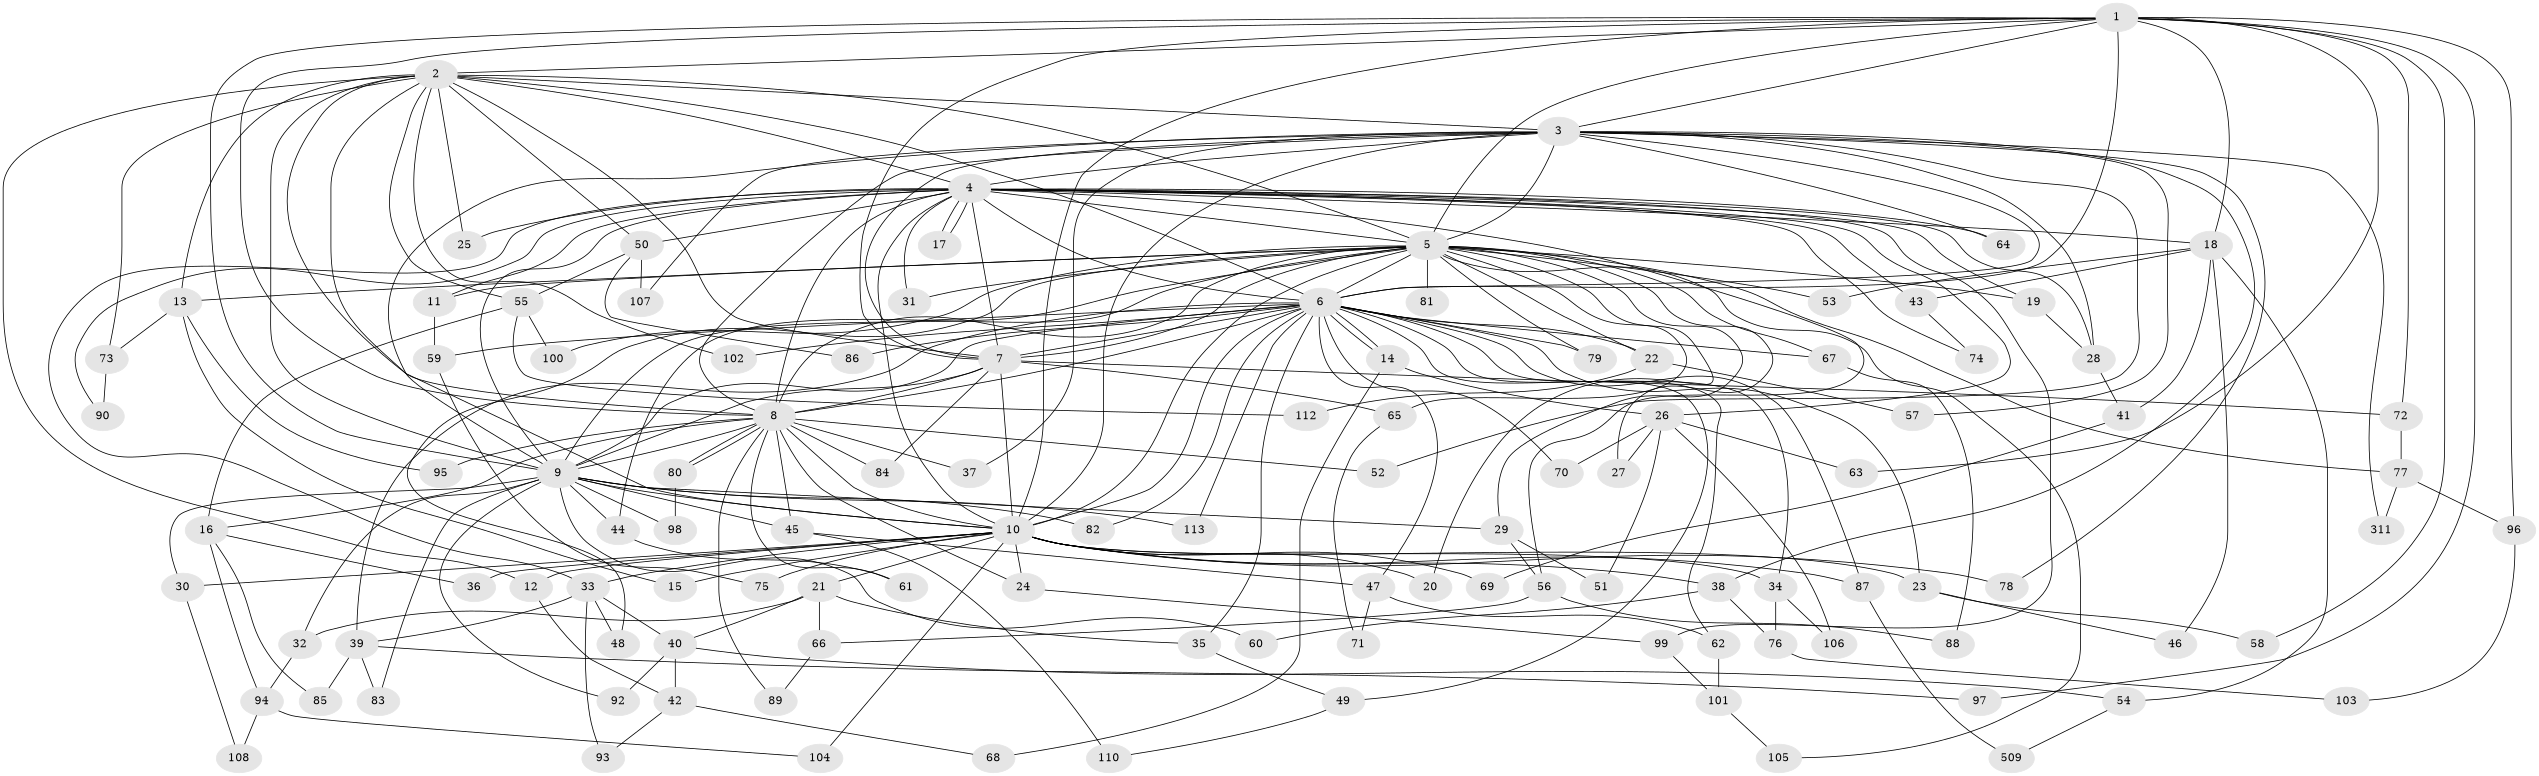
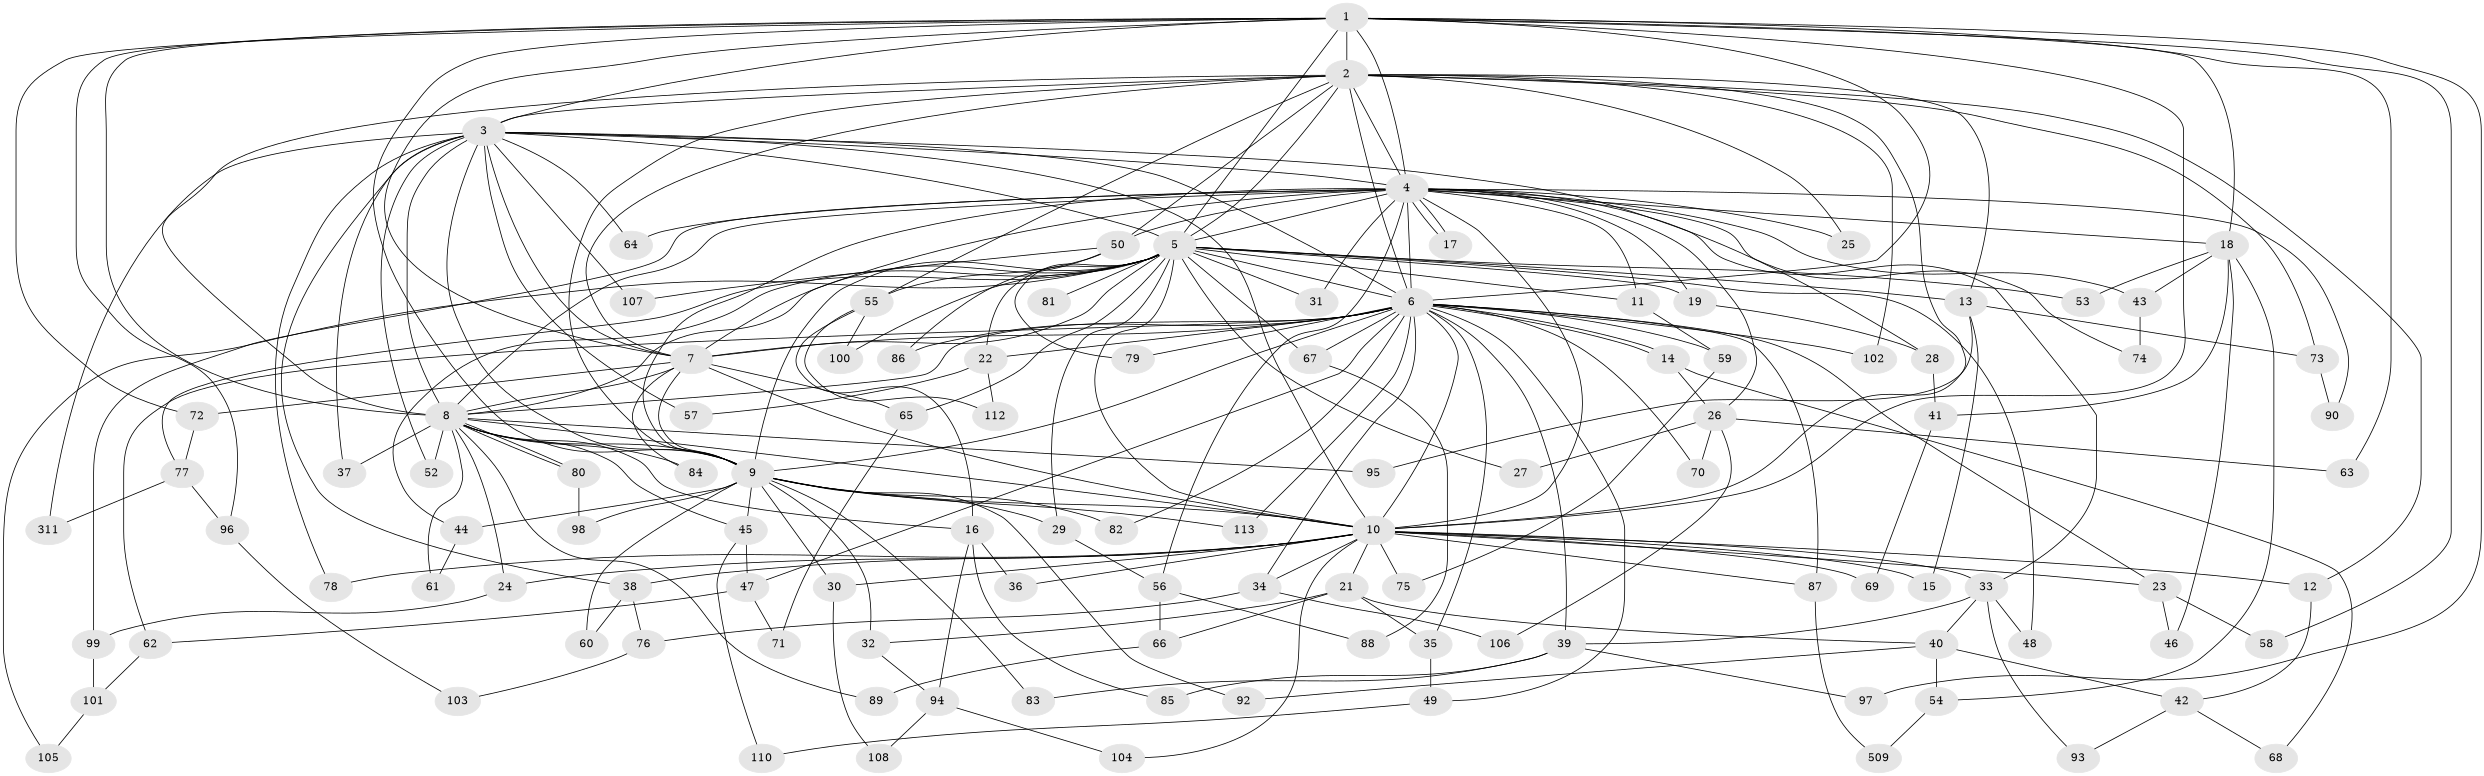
edge "4" -- "28": now "4" -- "1"
node "20": removed
node "51": removed
